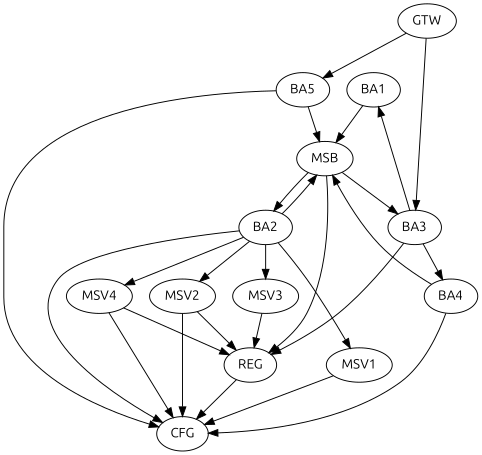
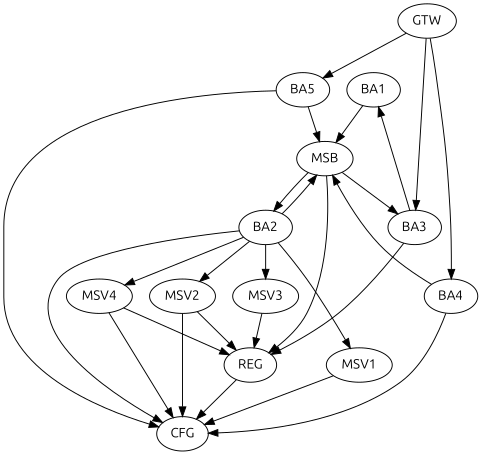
edge "BA3" -> "BA4": now "GTW" -> "BA4"
